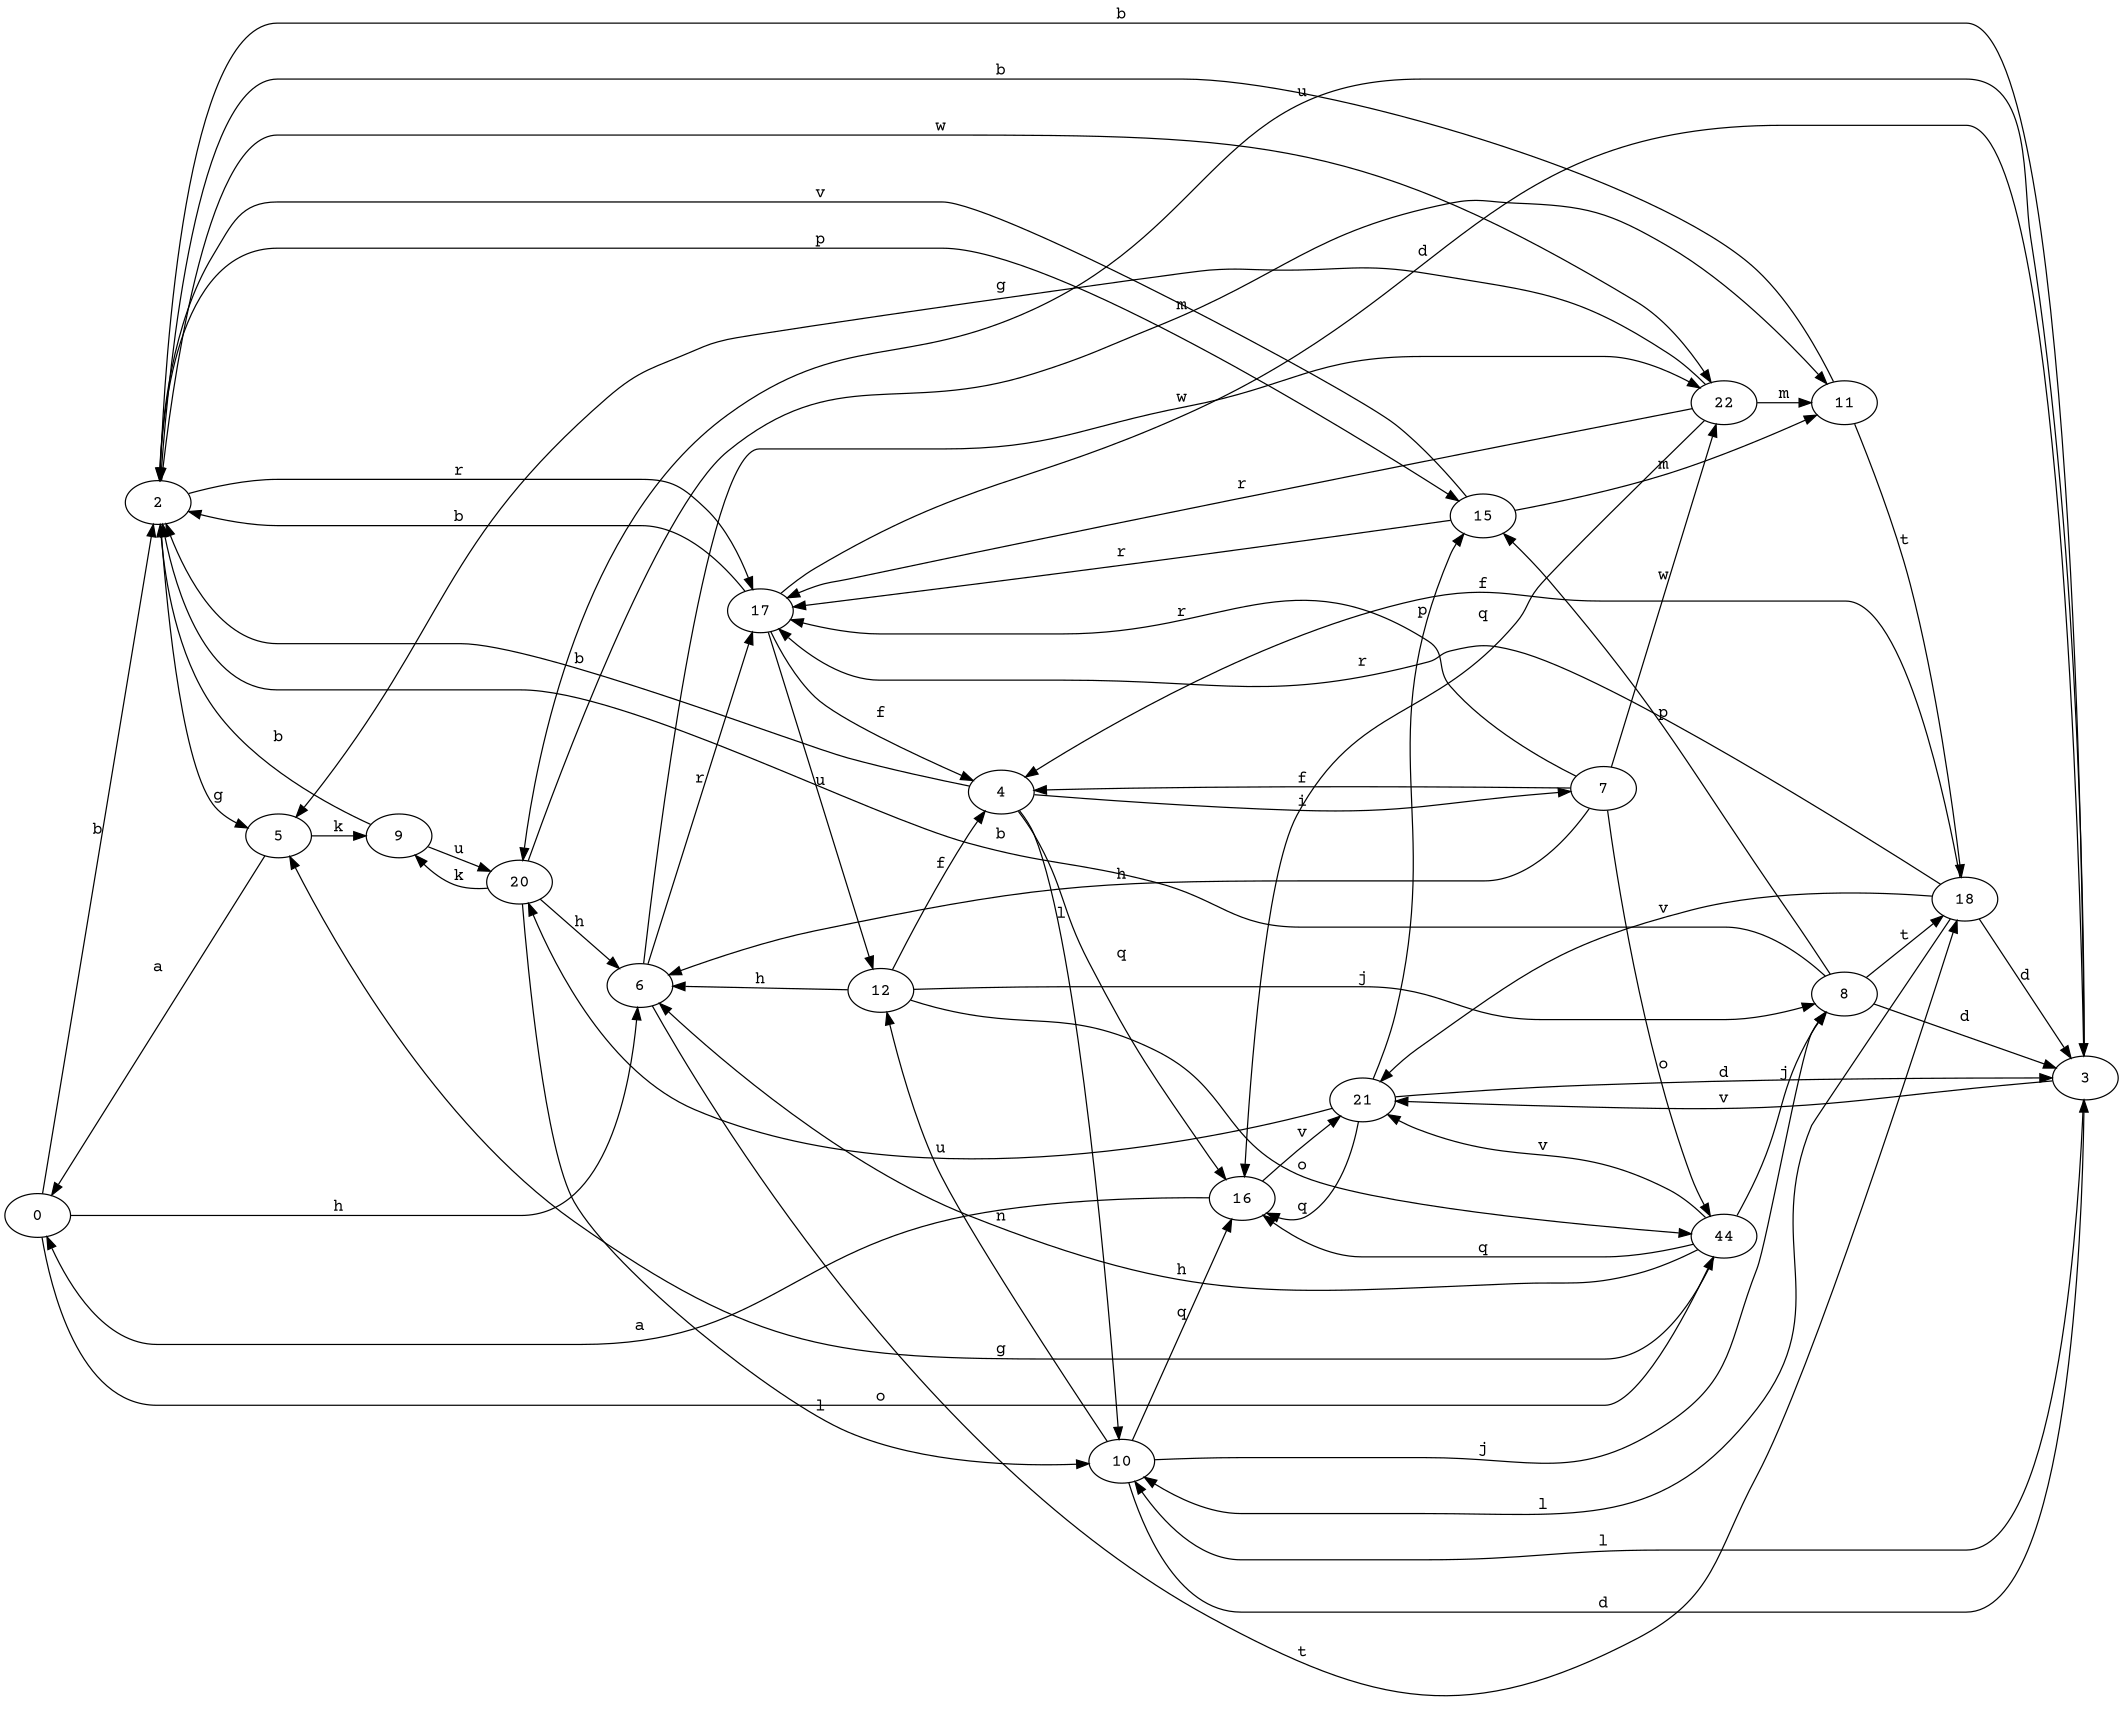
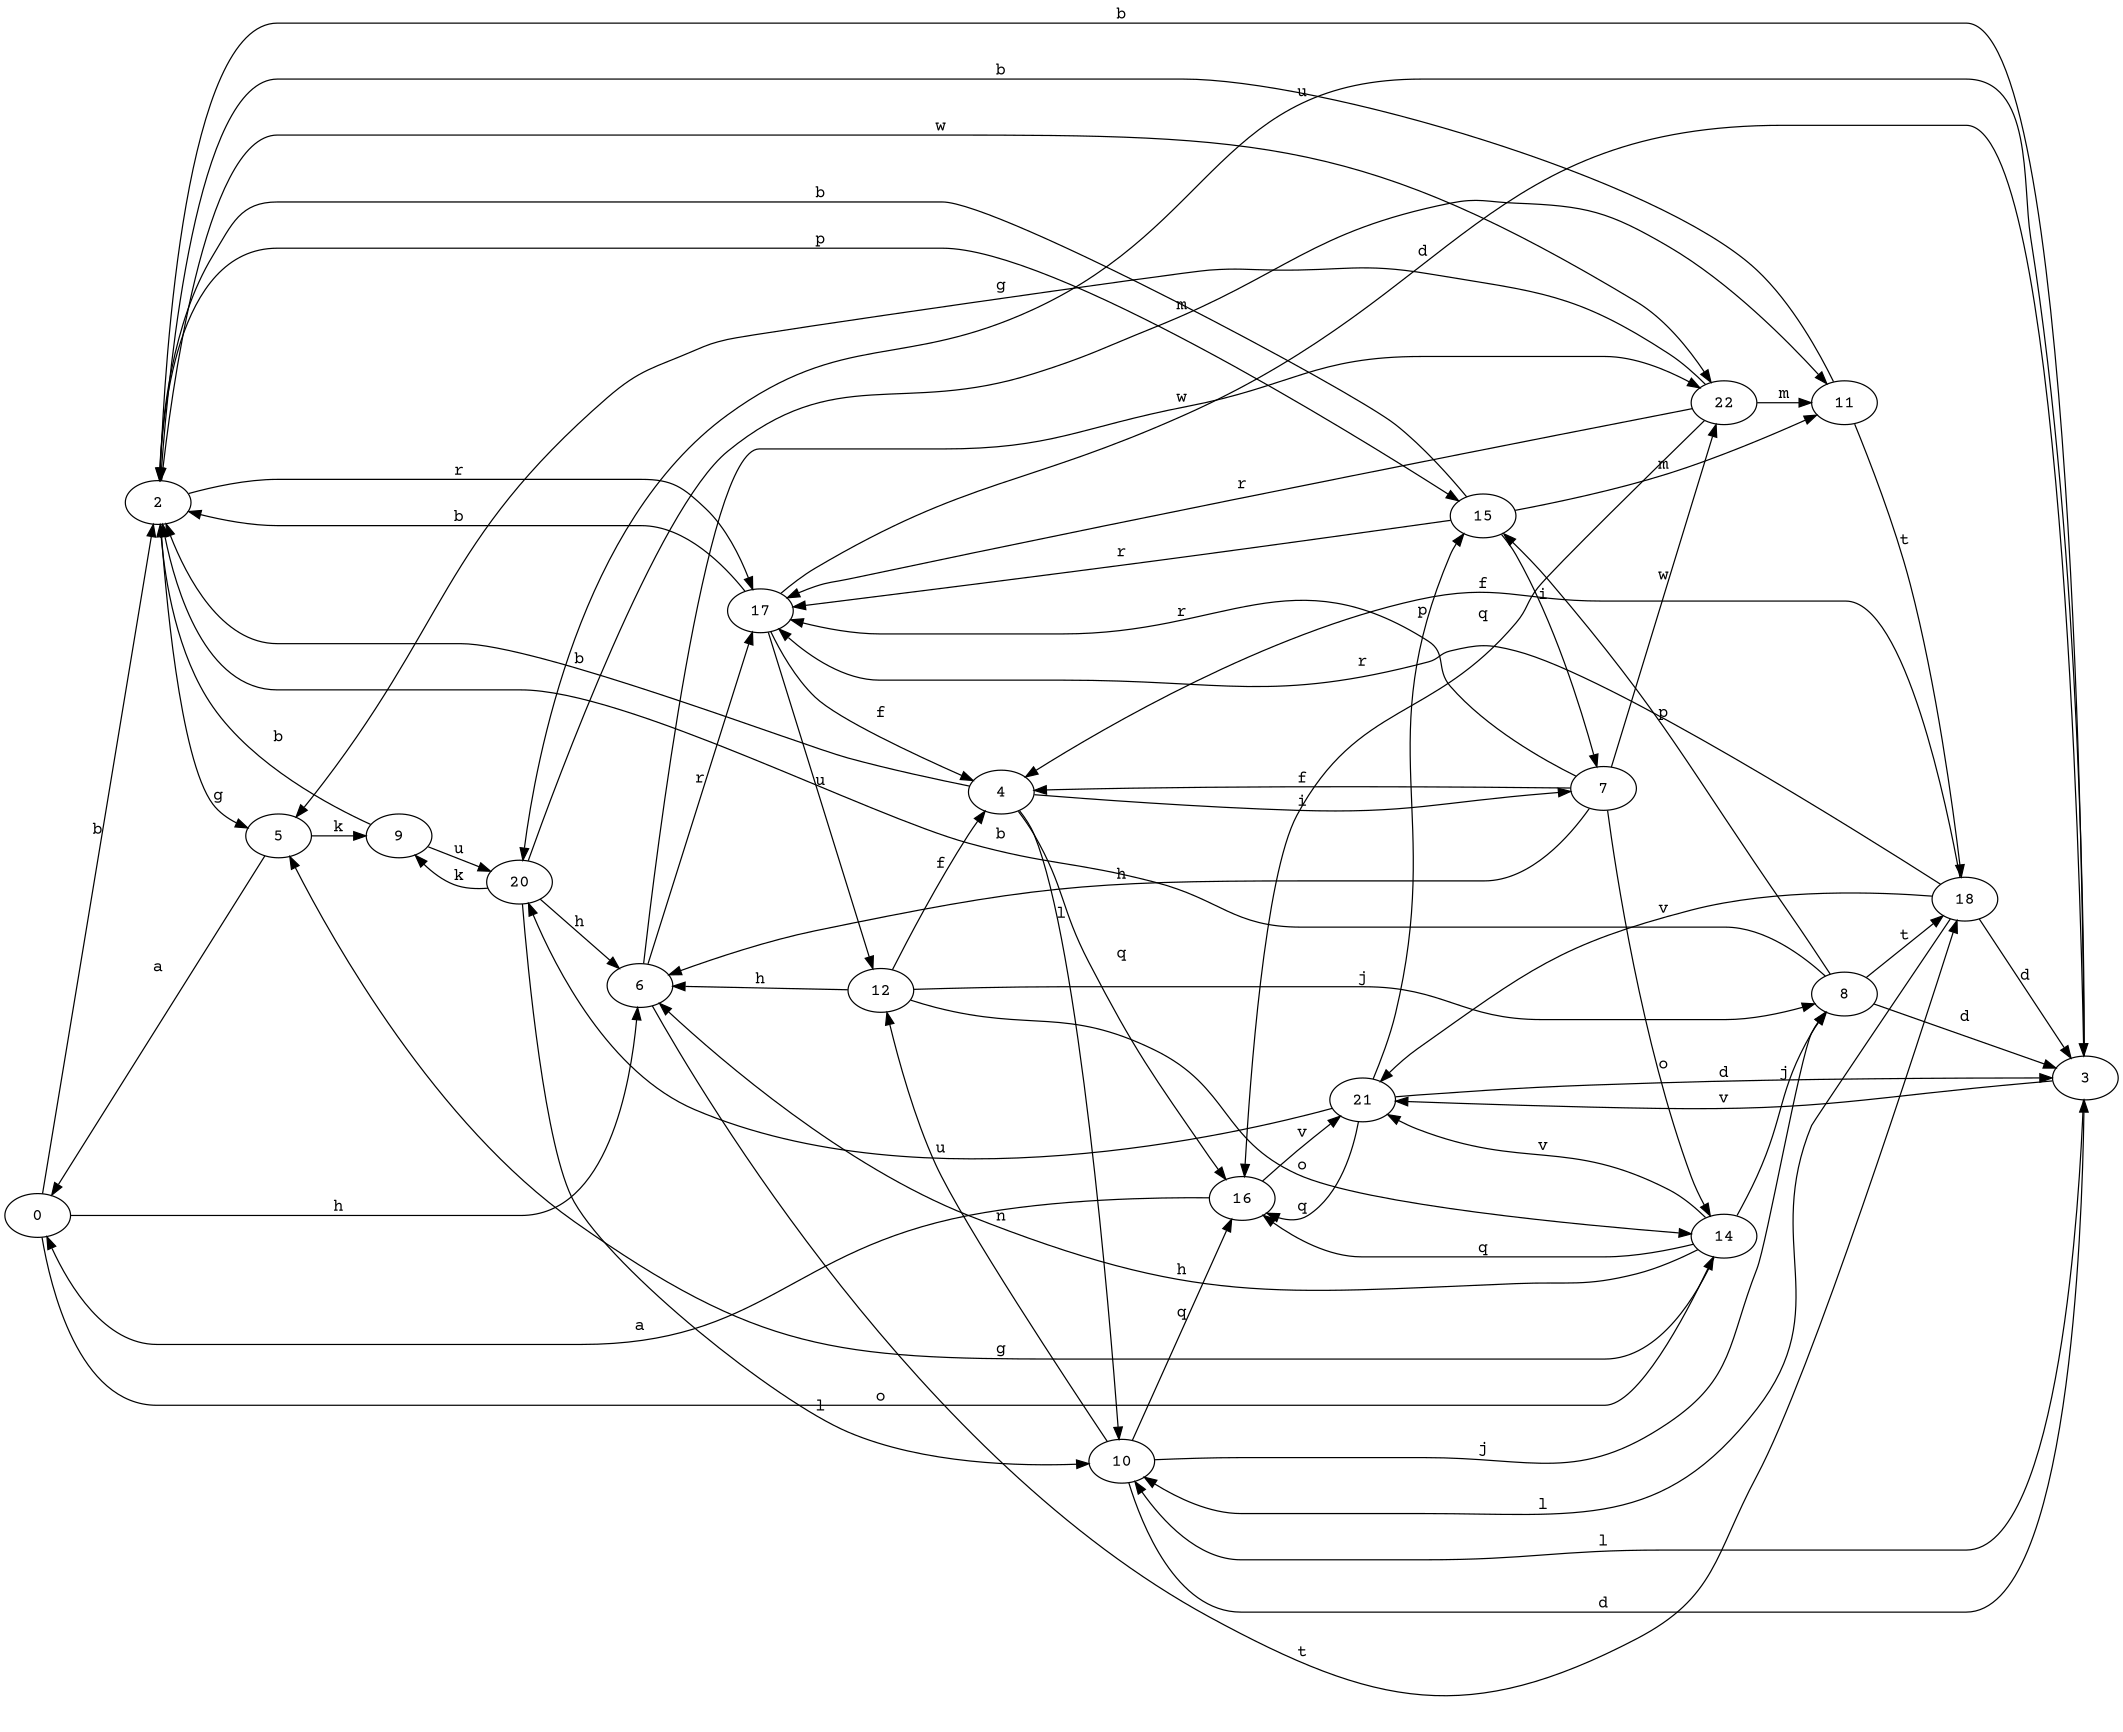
edge "15" -> "2": label "v" -> "b"
edge "15" -> "7": added, label "i"
node "44": label "44" -> "14"
